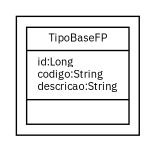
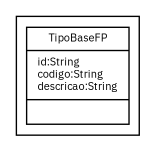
node "TipoBaseFP": text "id:Long" -> "id:String"
